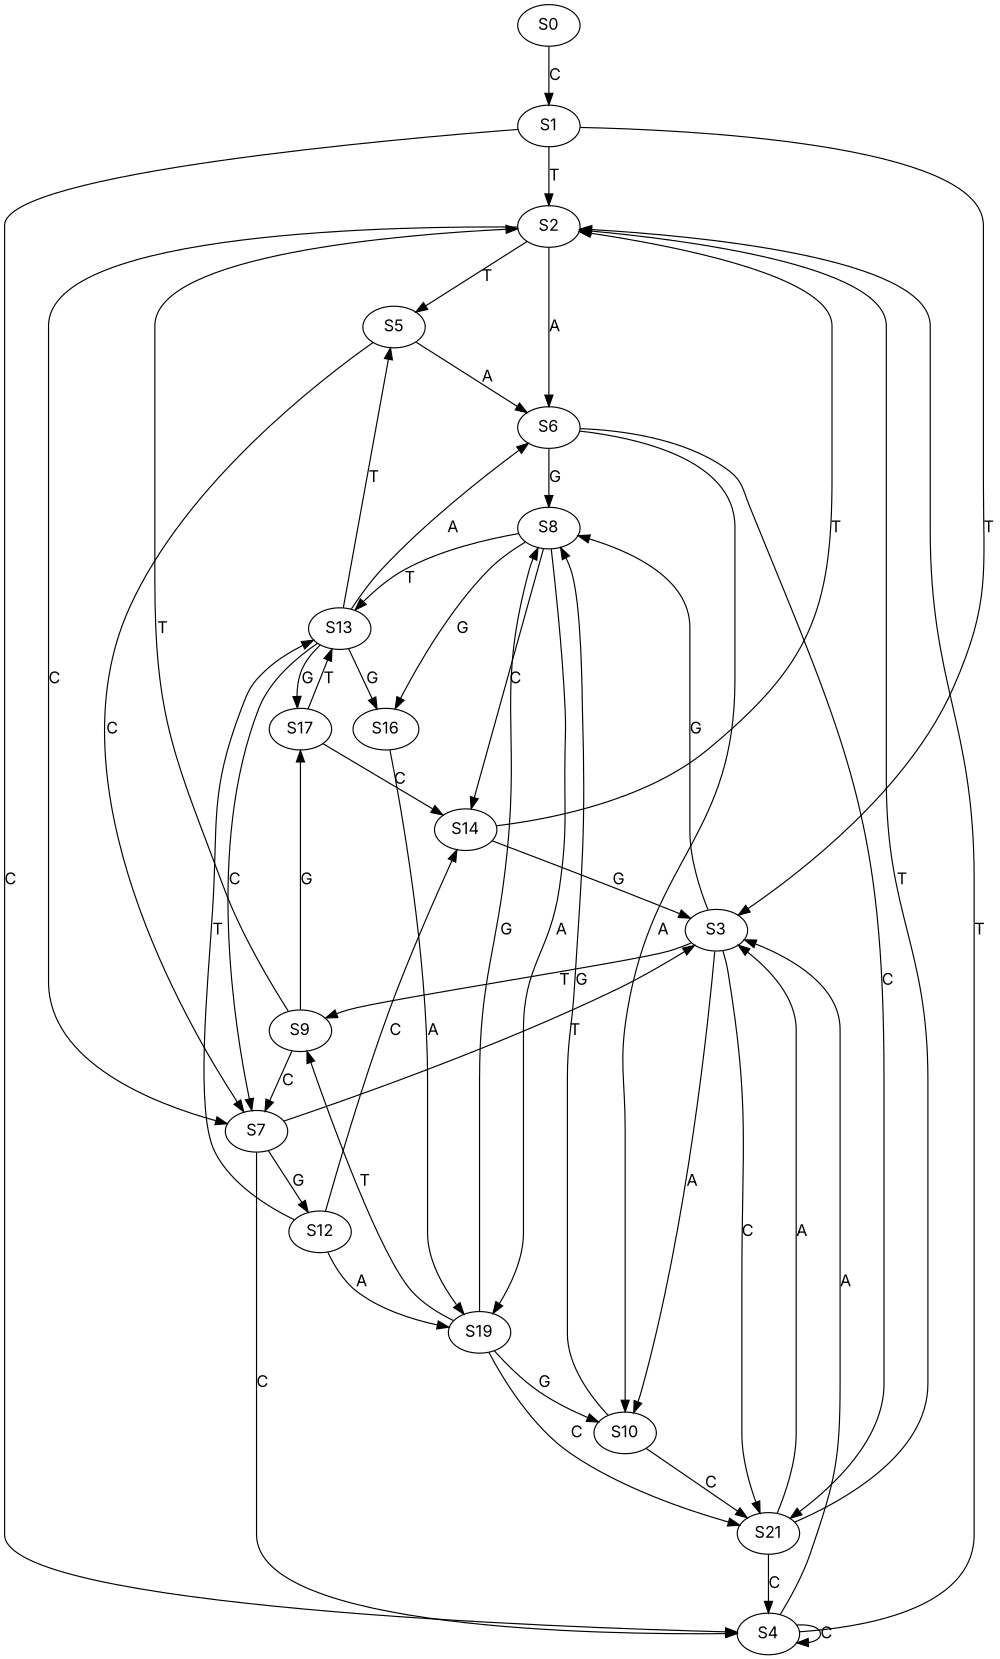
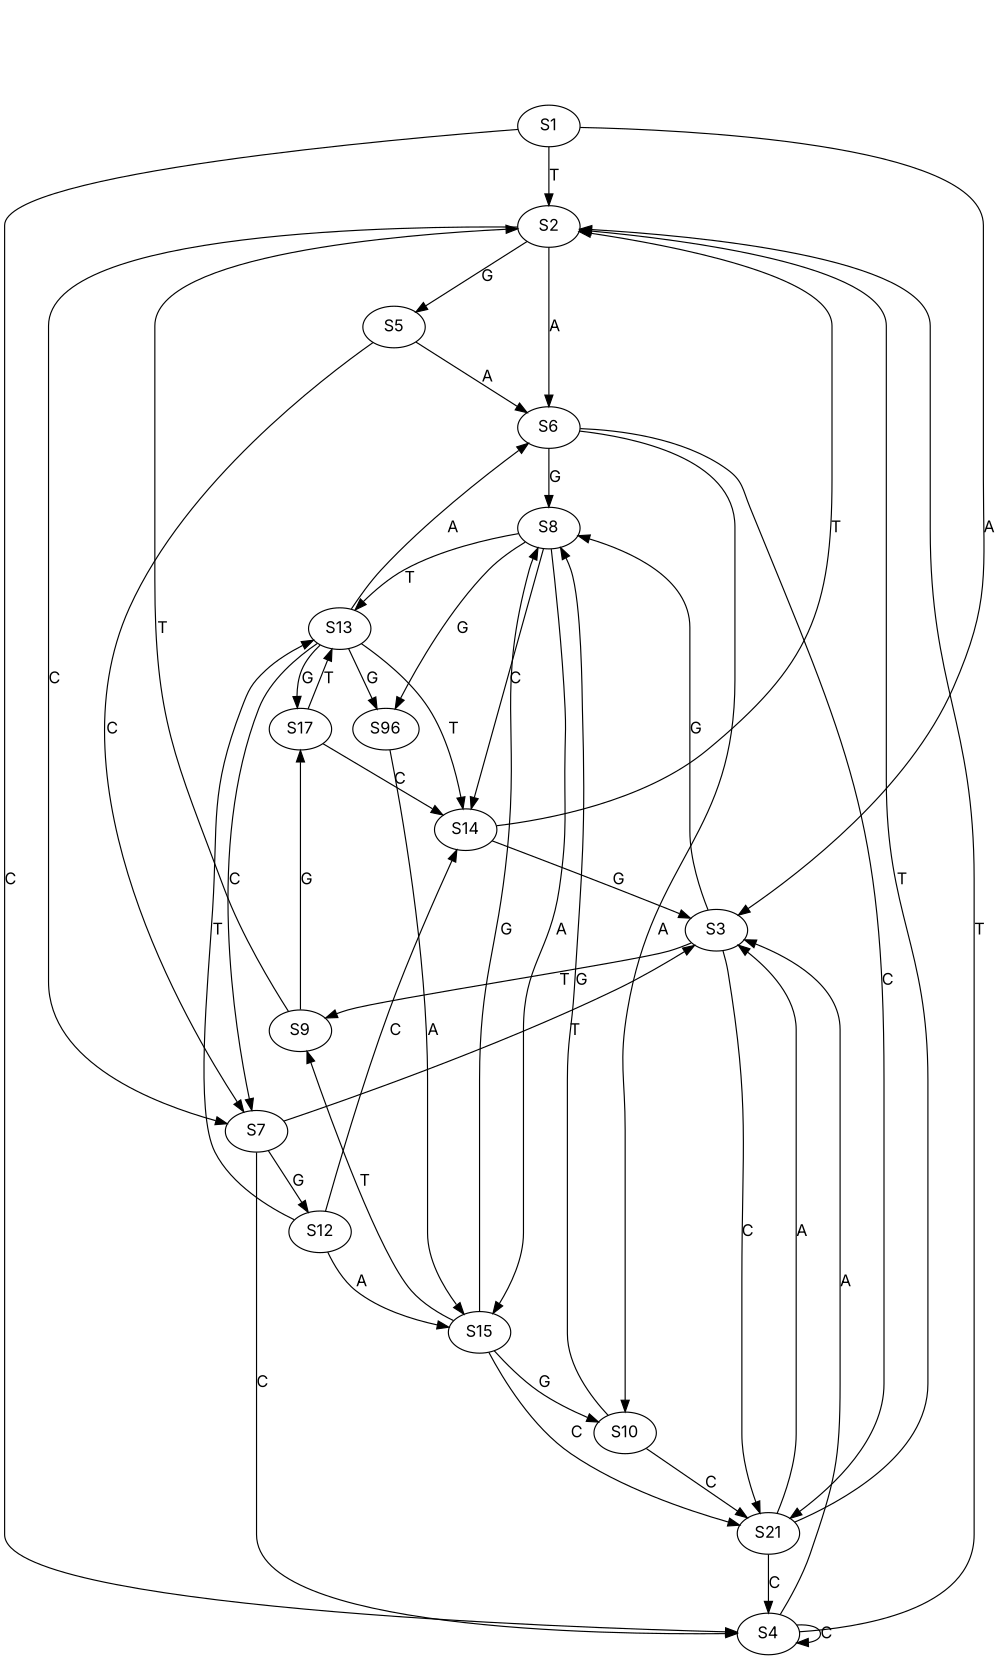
node "S0": removed
edge "S2" -> "S5": label "T" -> "G"
edge "S13" -> "S5": now "S13" -> "S14"
edge "S1" -> "S3": label "T" -> "A"
node "S16": label "S16" -> "S96"
edge "S9" -> "S7": removed, label "C"
edge "S3" -> "S10": removed, label "A"
node "S19": label "S19" -> "S15"
